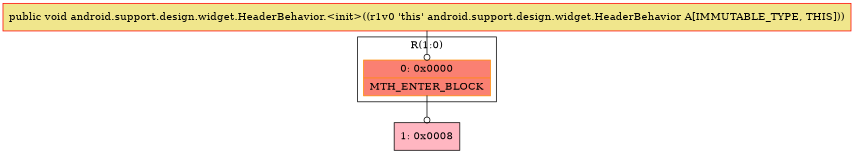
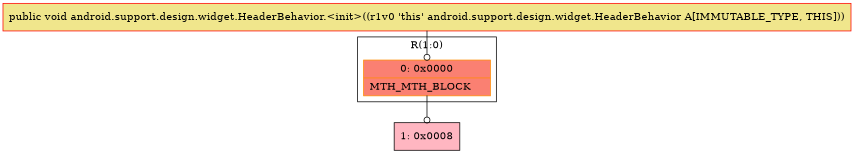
node "0: 0x0000": text "MTH_ENTER_BLOCK" -> "MTH_MTH_BLOCK"
